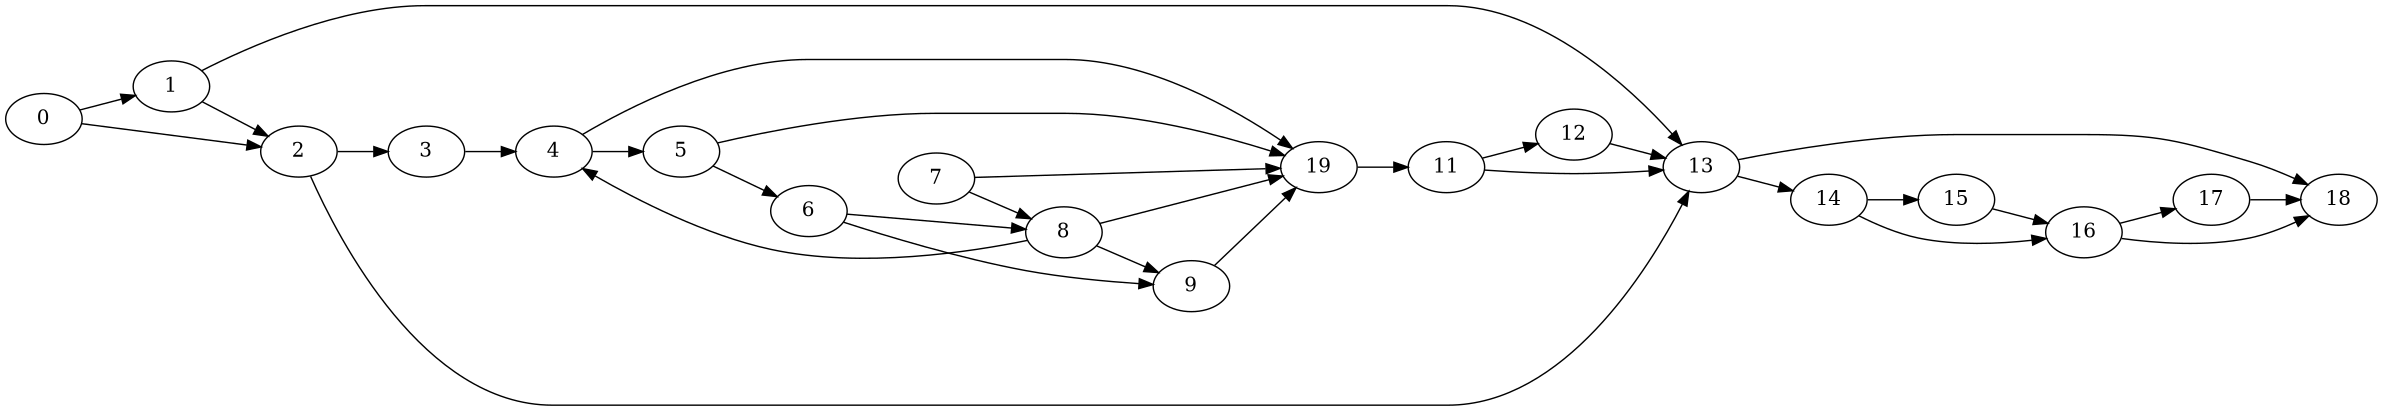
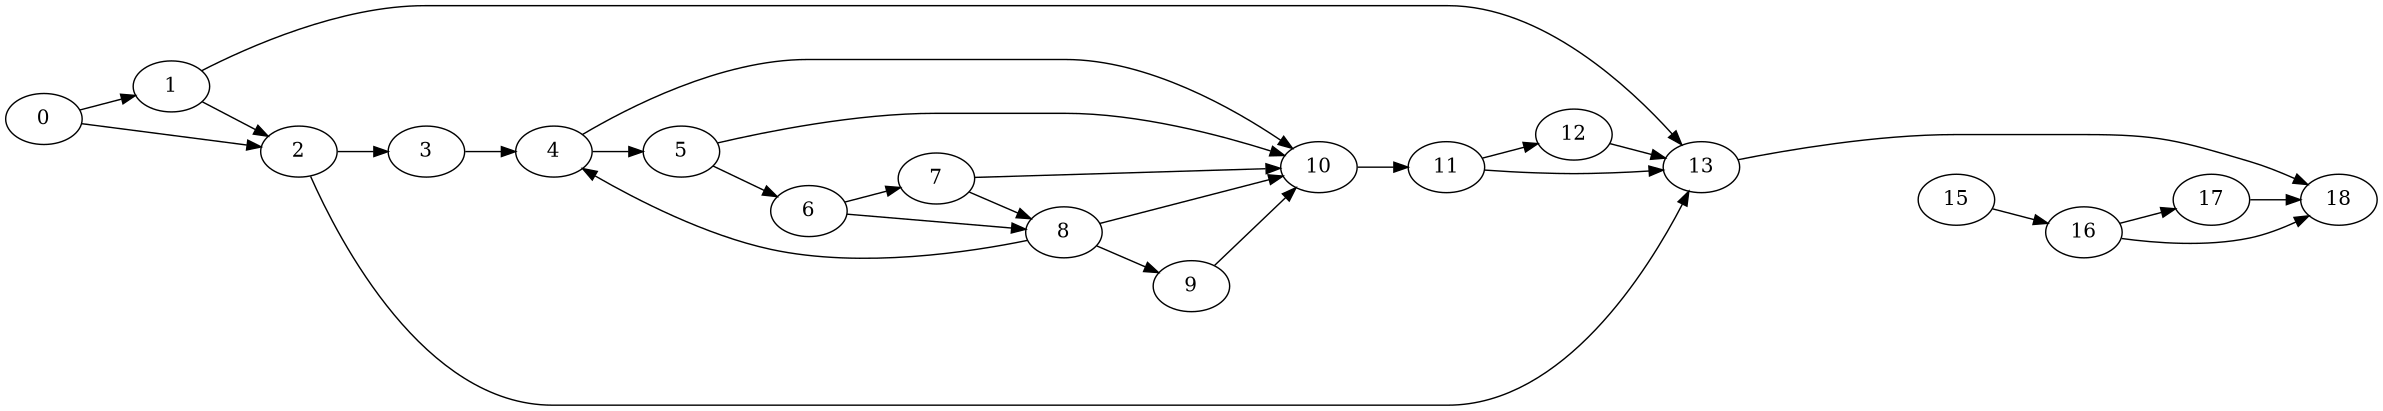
node "19": label "19" -> "10"
node "14": removed
edge "6" -> "9": now "6" -> "7"
